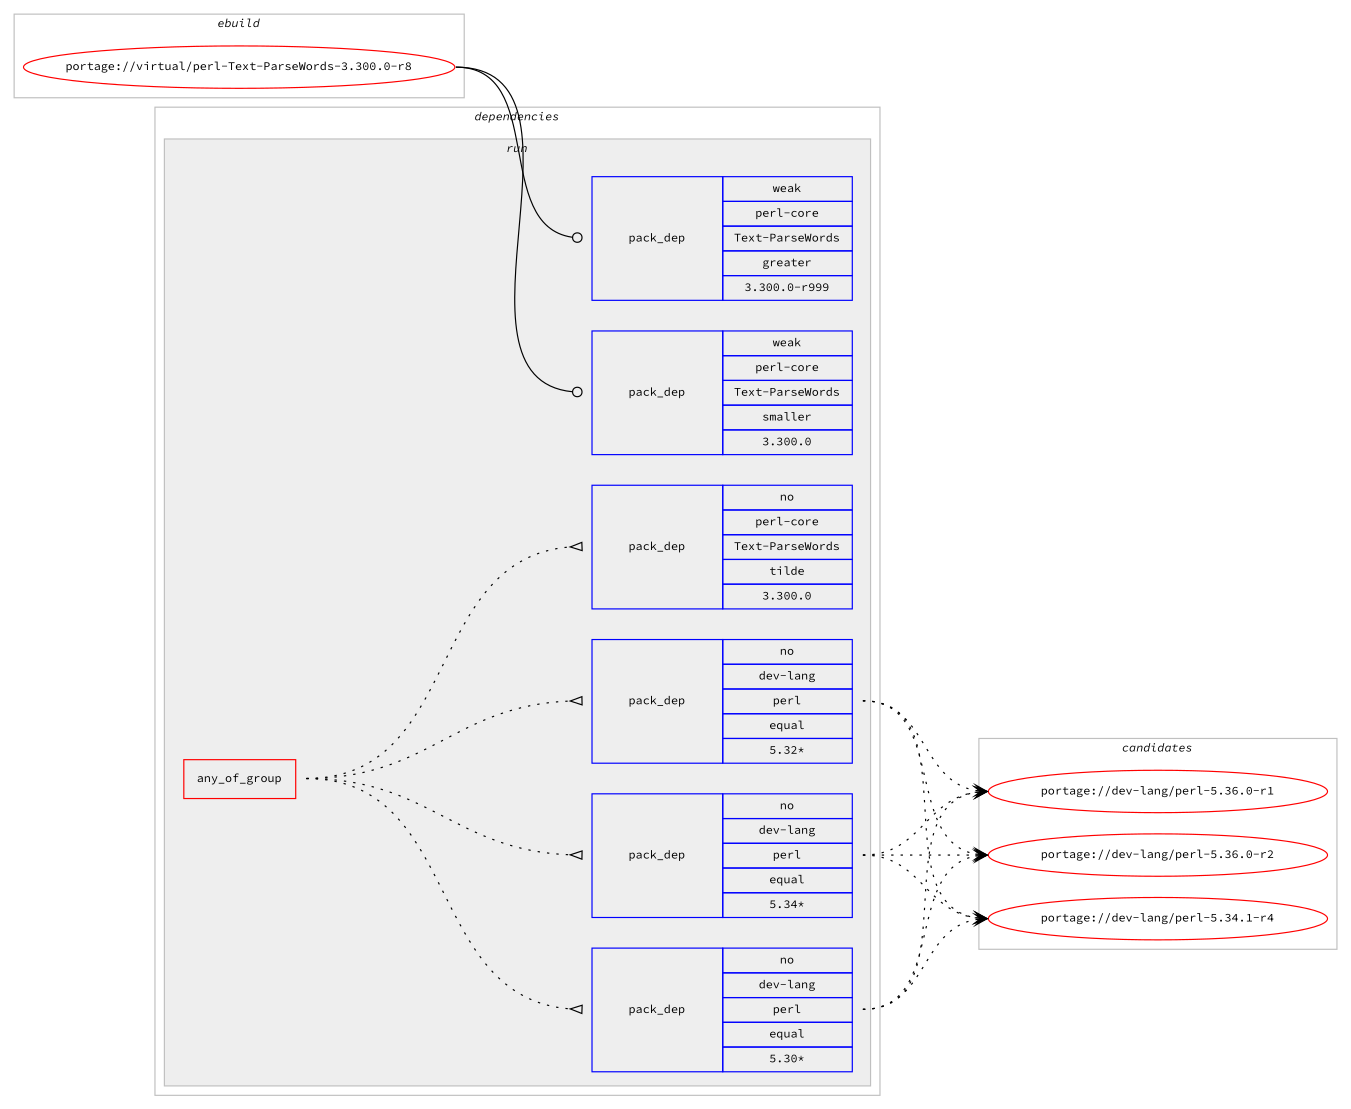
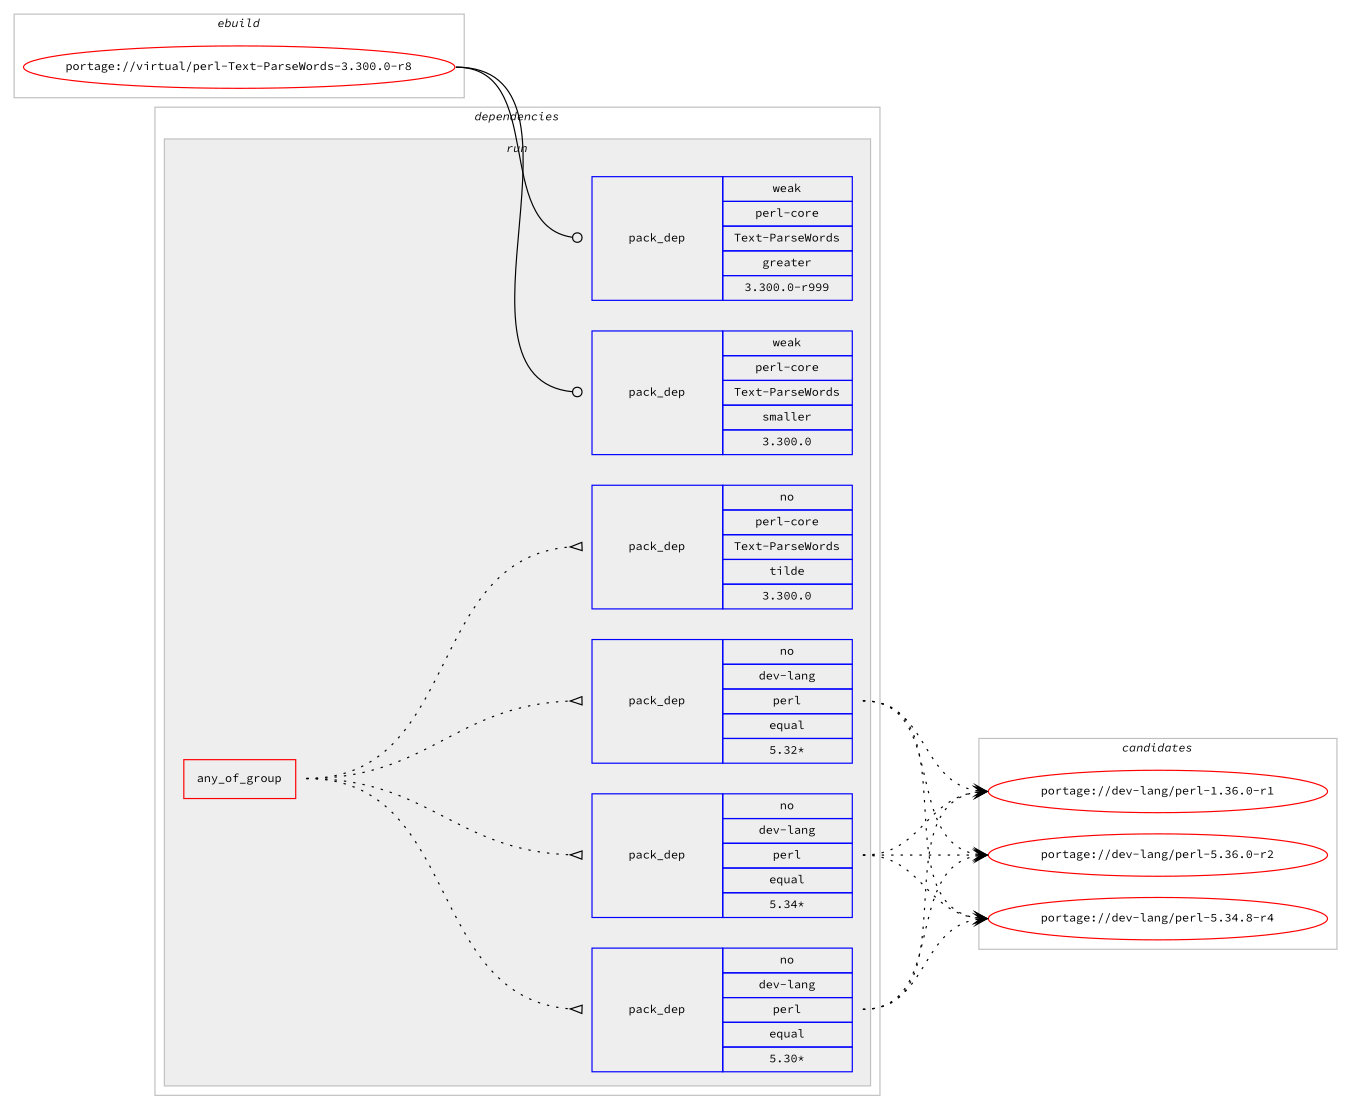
node "portage://dev-lang/perl-5.36.0-r1": label "portage://dev-lang/perl-5.36.0-r1" -> "portage://dev-lang/perl-1.36.0-r1"
node "portage://dev-lang/perl-5.34.1-r4": label "portage://dev-lang/perl-5.34.1-r4" -> "portage://dev-lang/perl-5.34.8-r4"
